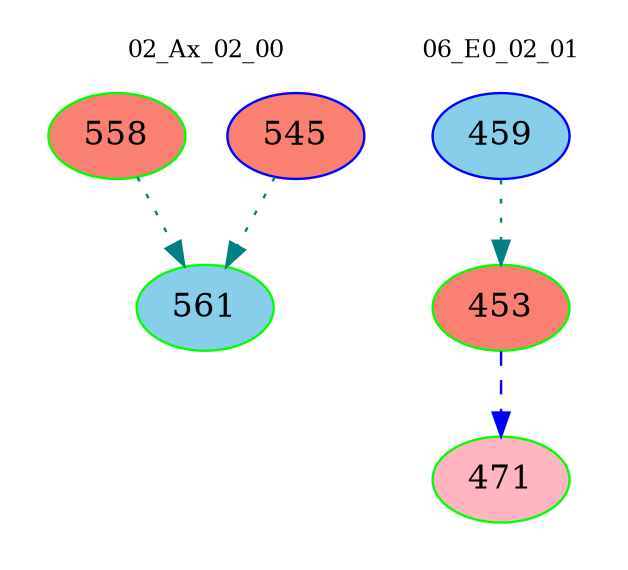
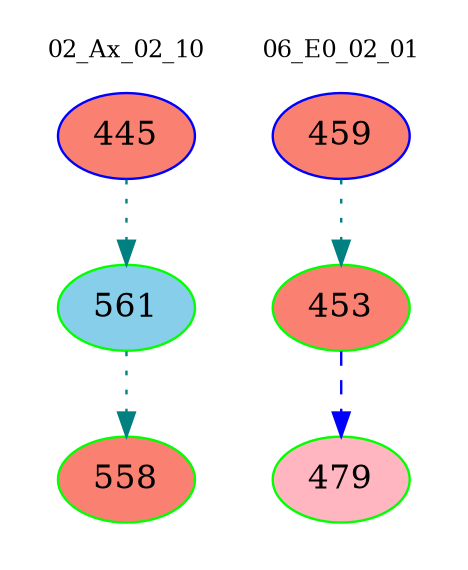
cluster "02_Ax_02_00": label "02_Ax_02_00" -> "02_Ax_02_10"
node "545": label "545" -> "445"
node "459": fillcolor skyblue -> salmon
edge "558" -> "561": reversed
node "471": label "471" -> "479"
